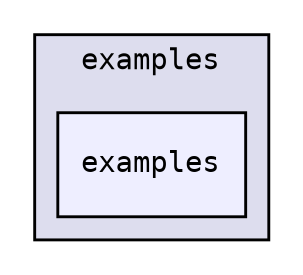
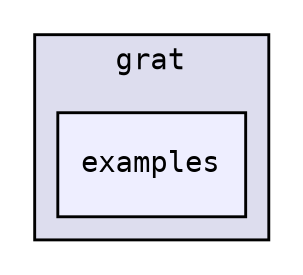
cluster "examples": label "examples" -> "grat"
